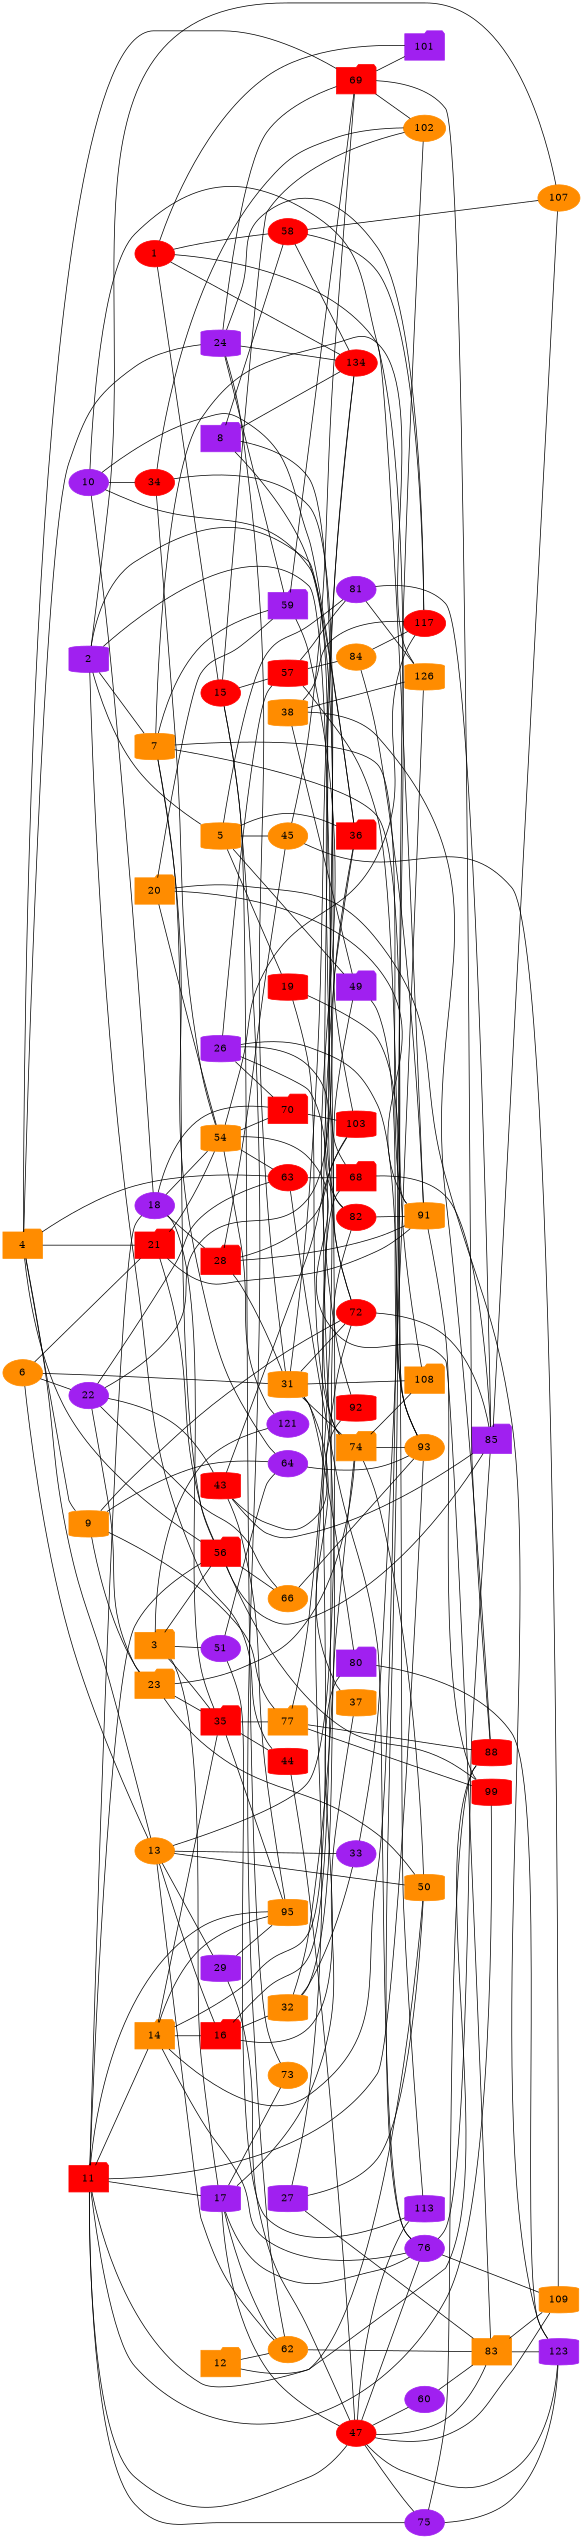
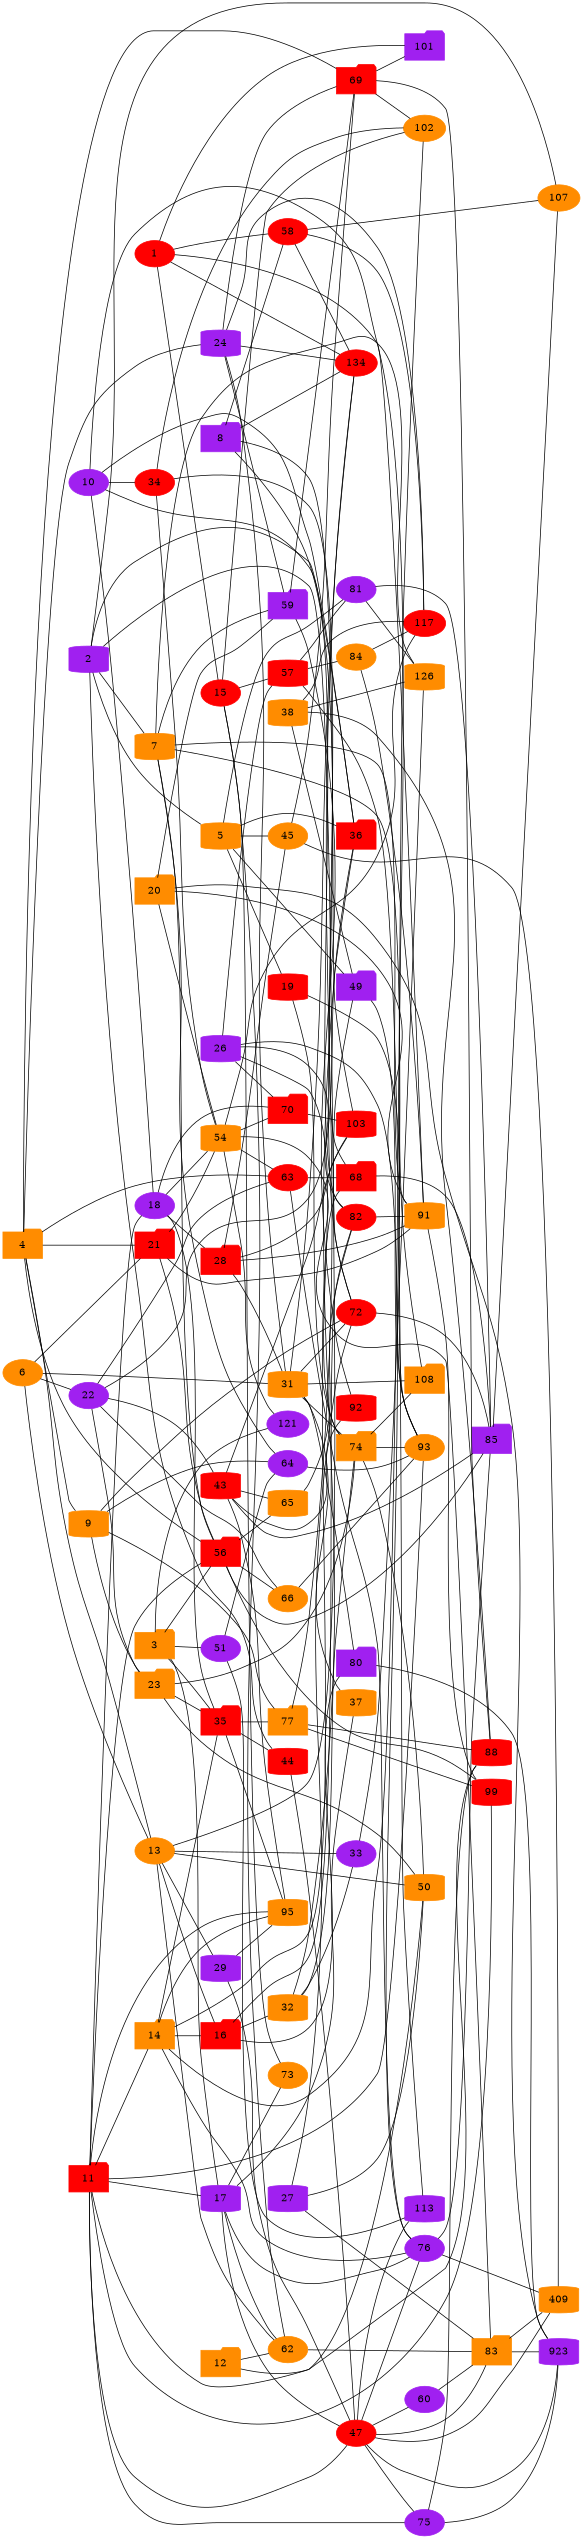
node "65": added
node "109": label "109" -> "409"
node "123": label "123" -> "923"
